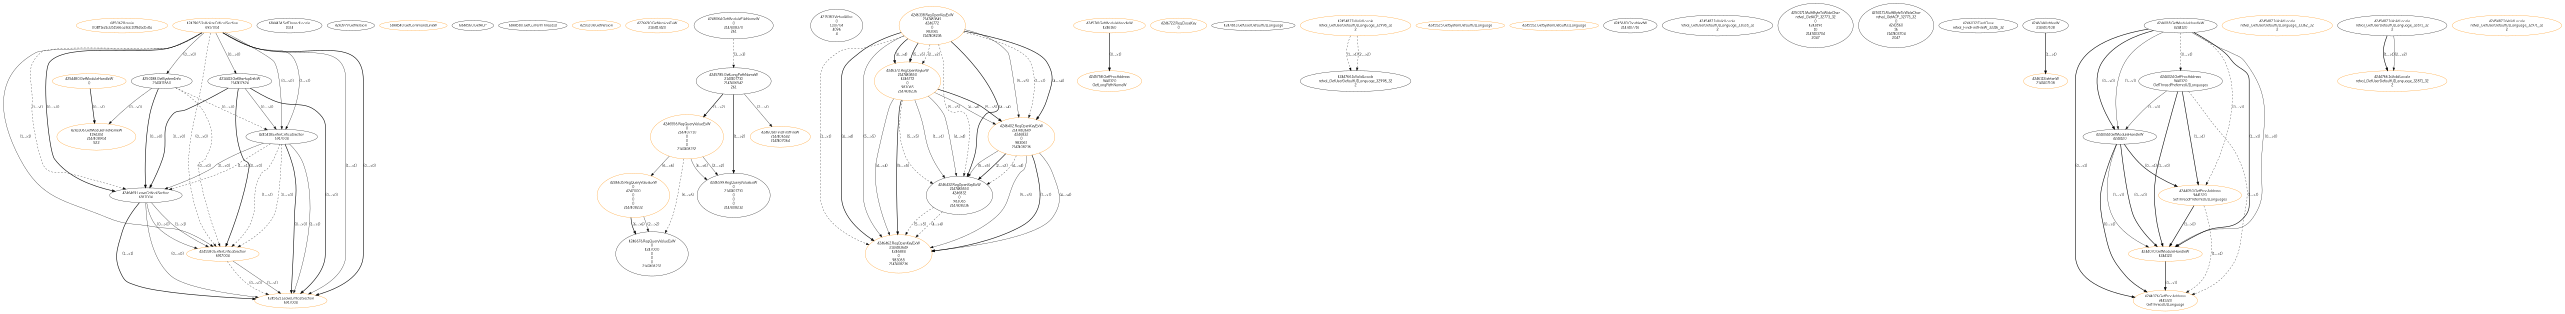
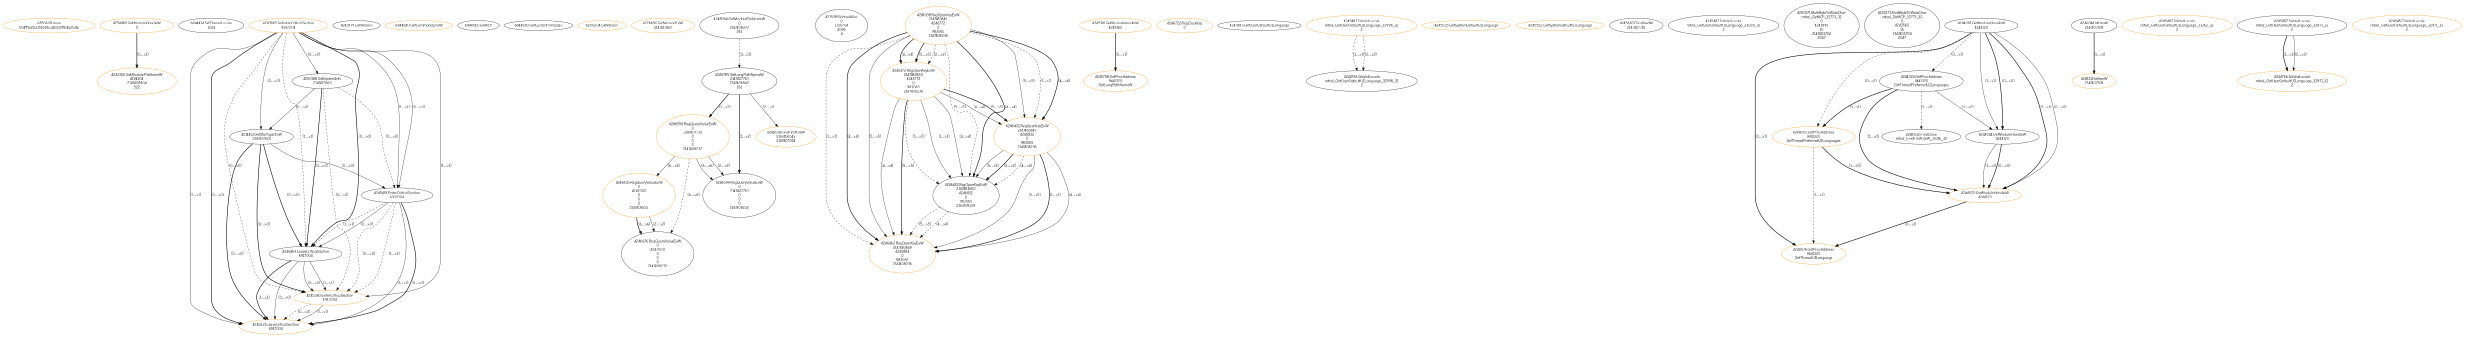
edge "4250188.GetSystemInfo 2147417660" -> "4243306.GetModuleFileNameW 4194304 2147408904 522": now "4250188.GetSystemInfo 2147417660" -> "4214413.GetStartupInfoW 2147417624"
edge "4244044.GetModuleHandleW 4244120" -> "4244050.GetProcAddress 9441320 SetThreadPreferredUILanguages": removed, label "(0-->1)"
edge "4244024.GetProcAddress 9441320 GetThreadPreferredUILanguages" -> "4244076.GetProcAddress 9441320 GetThreadUILanguage": now "4244024.GetProcAddress 9441320 GetThreadPreferredUILanguages" -> "4246032.FindClose retval_FindFirstFileW_33316_32"
edge "4244044.GetModuleHandleW 4244120" -> "4244076.GetProcAddress 9441320 GetThreadUILanguage": removed, label "(0-->1)"
